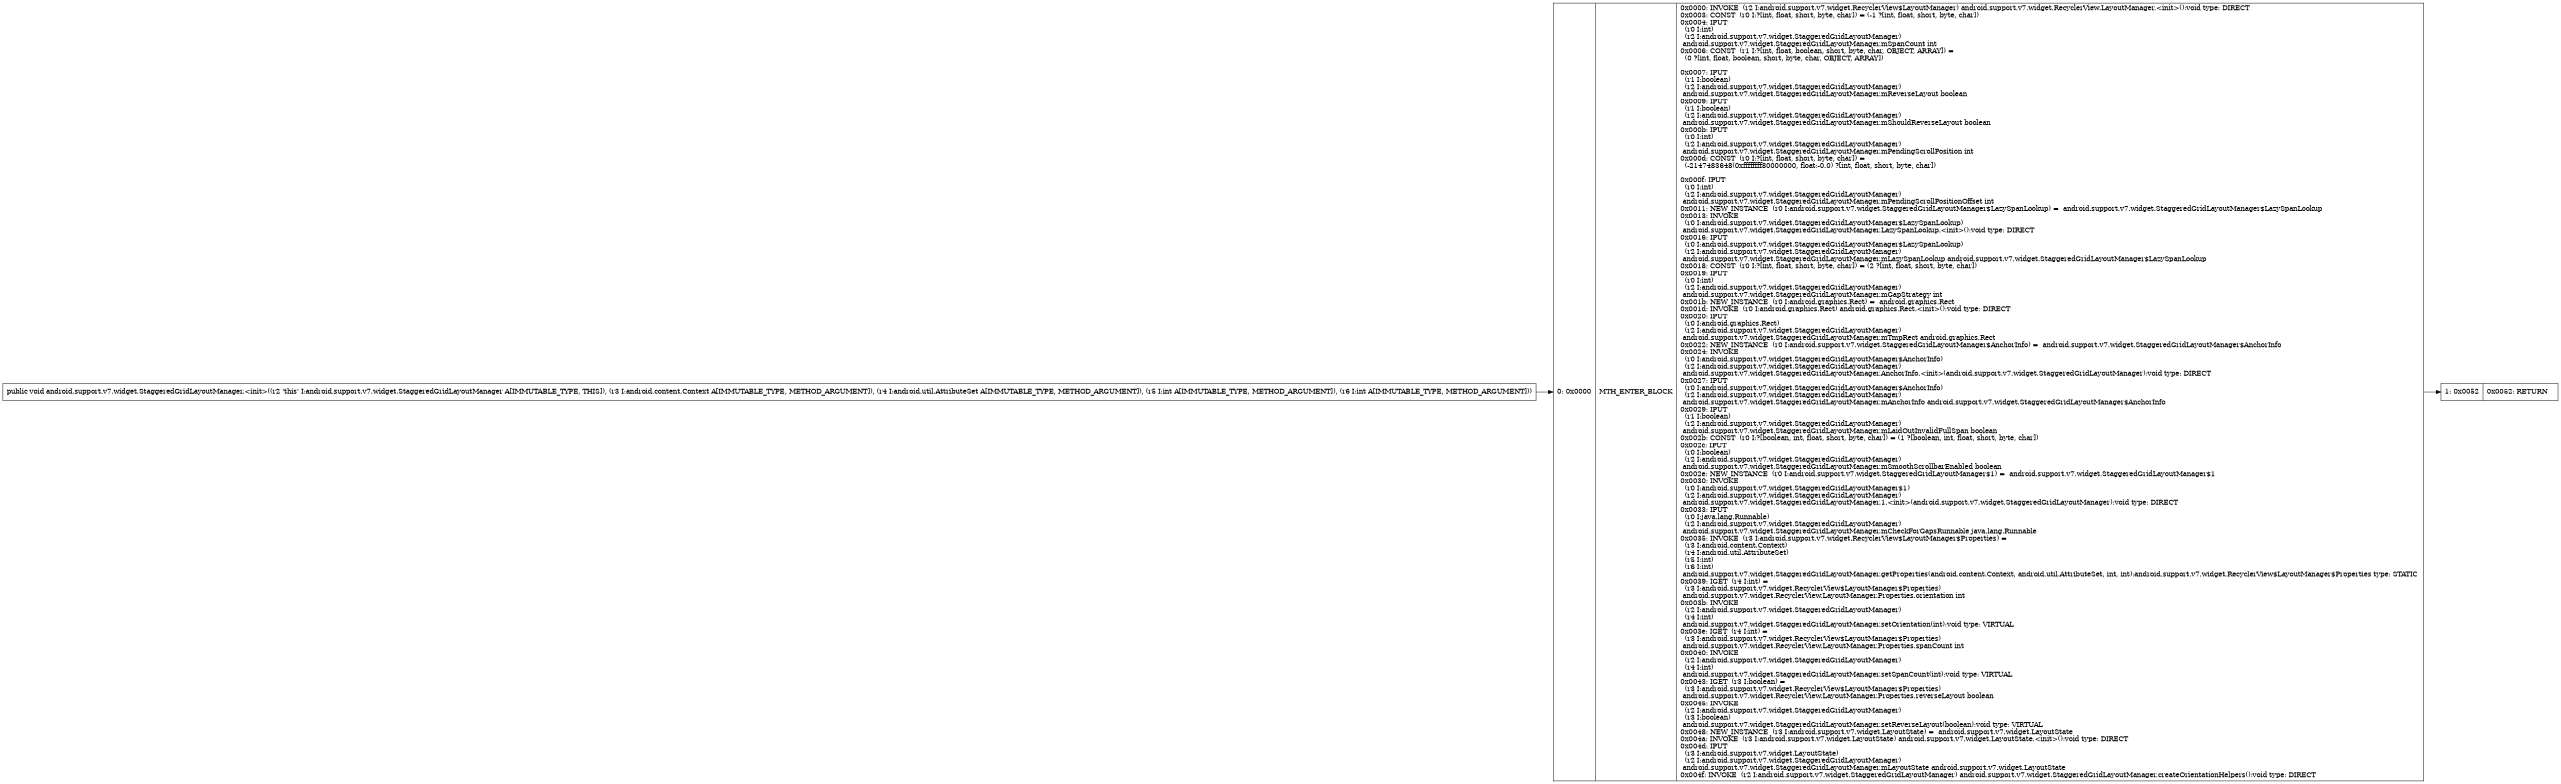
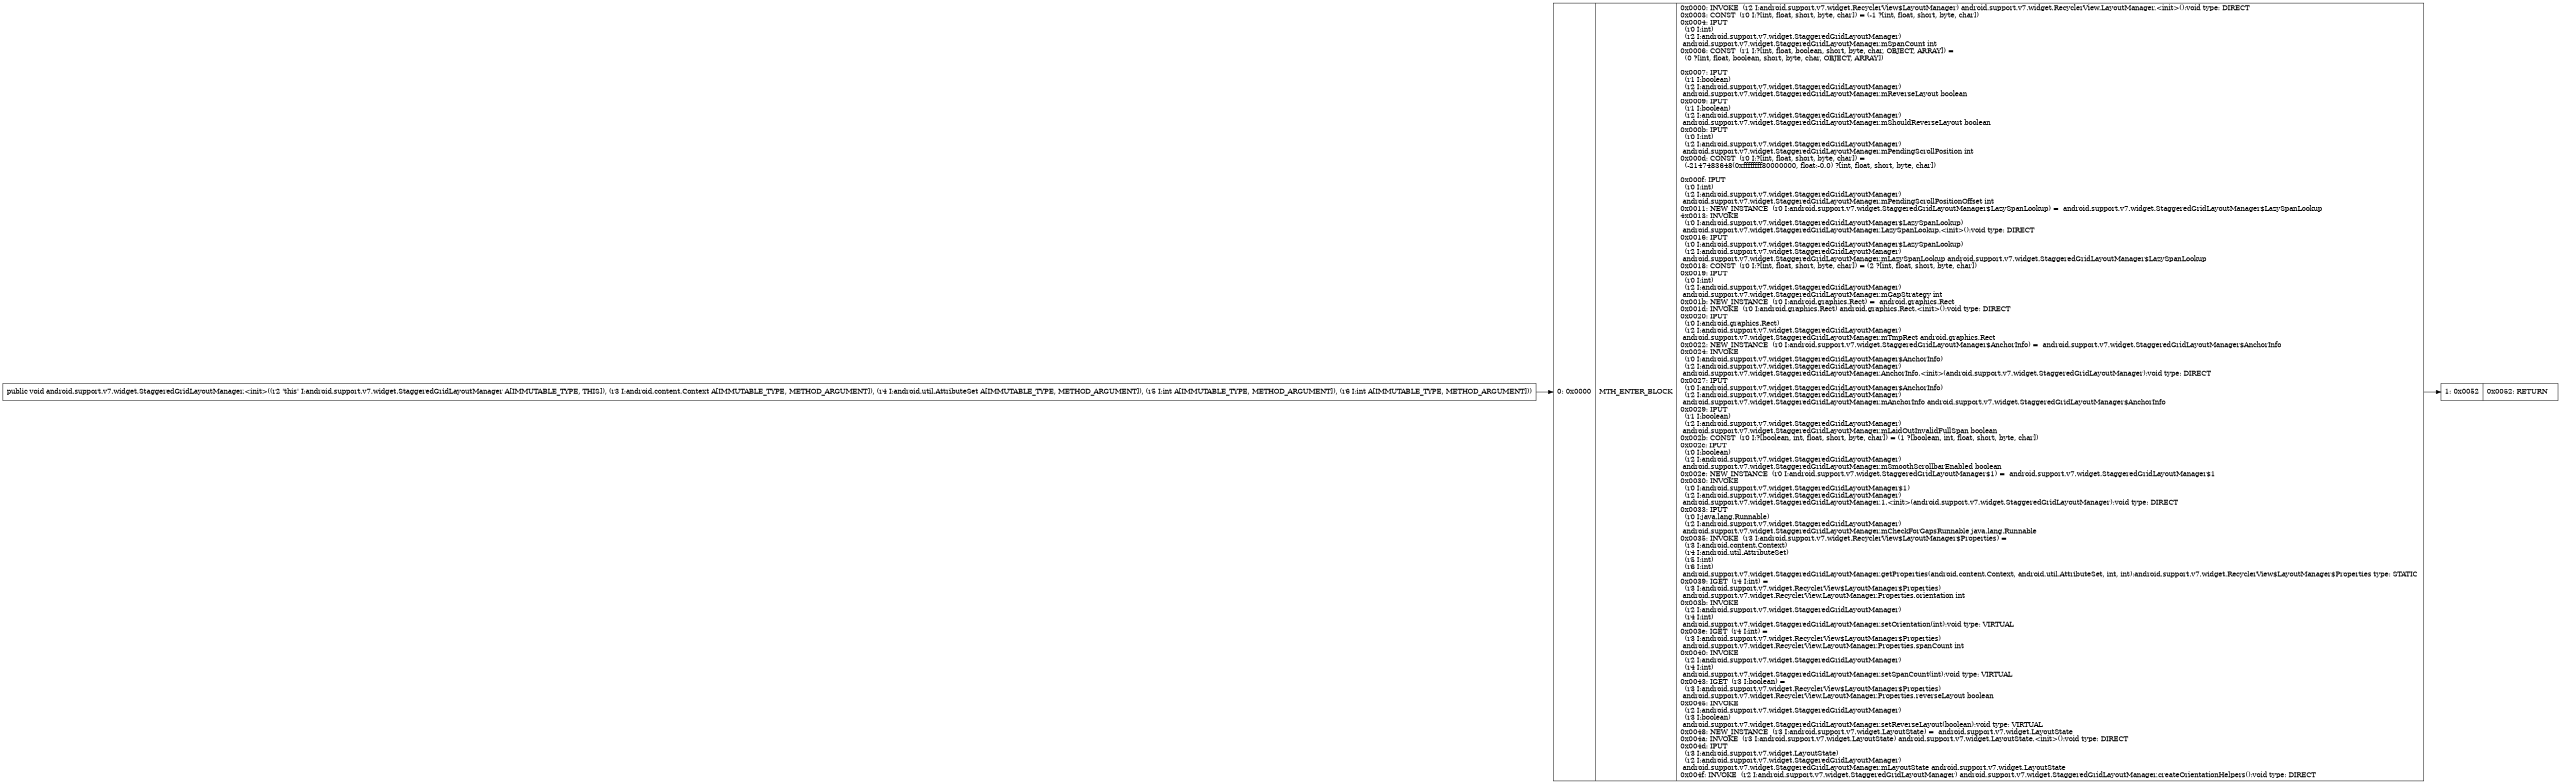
node "0: 0x0000": text "0x0013: INVOKE" -> "4x0013: INVOKE"
